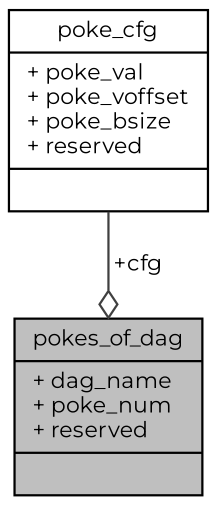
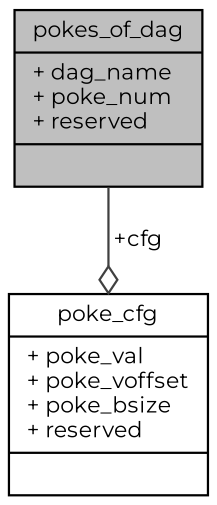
edge "poke_cfg" -> "pokes_of_dag": reversed
